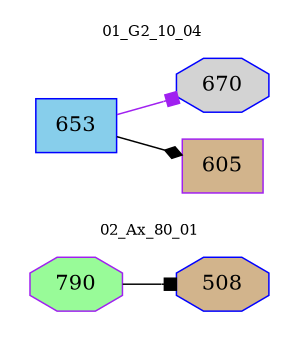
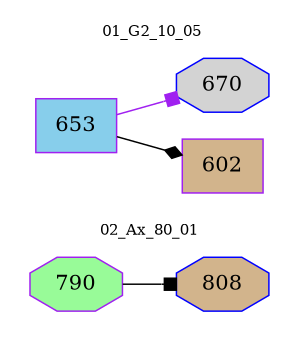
cluster "01_G2_10_04": label "01_G2_10_04" -> "01_G2_10_05"
node "653": color blue -> purple
node "605": label "605" -> "602"
node "508": label "508" -> "808"
